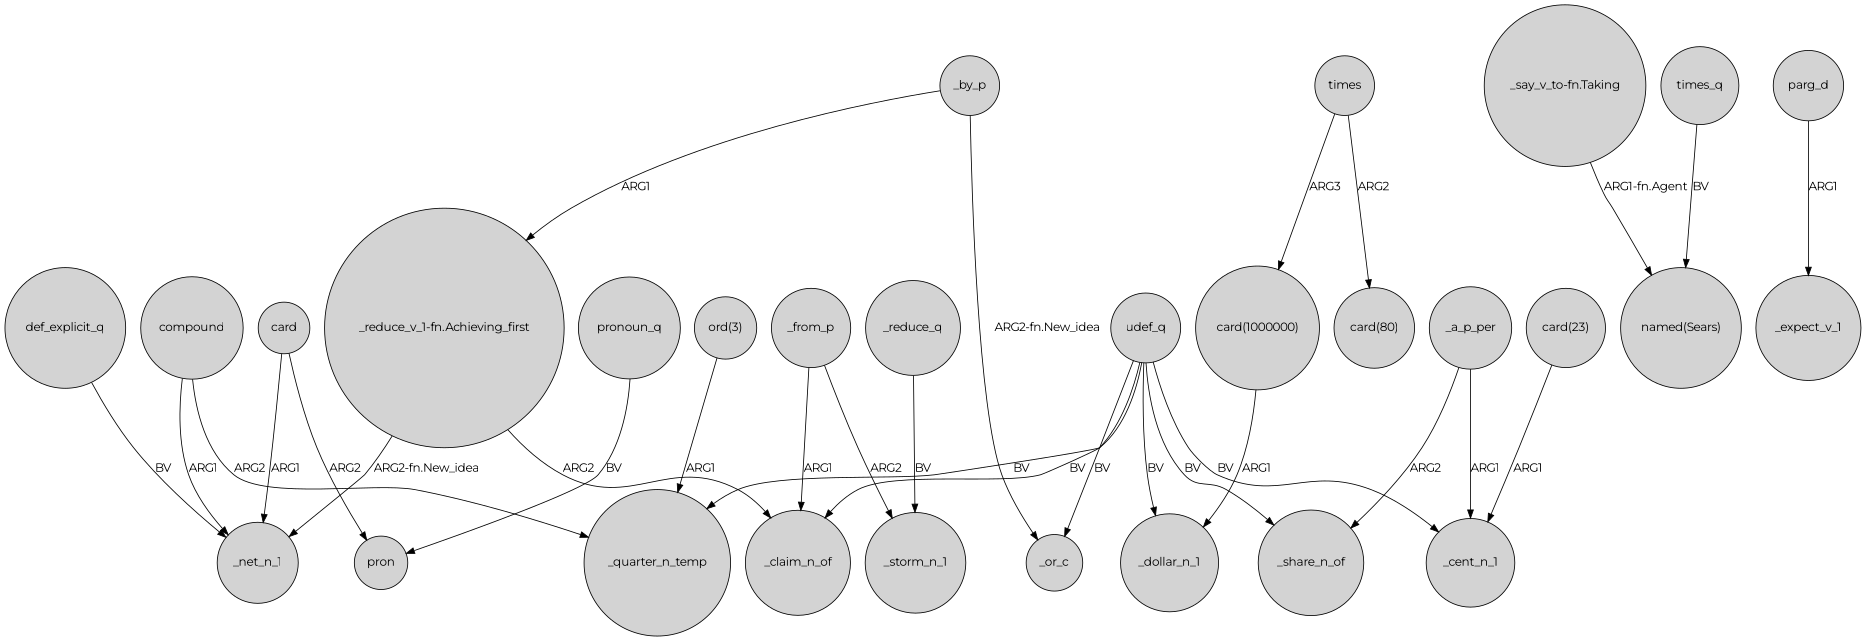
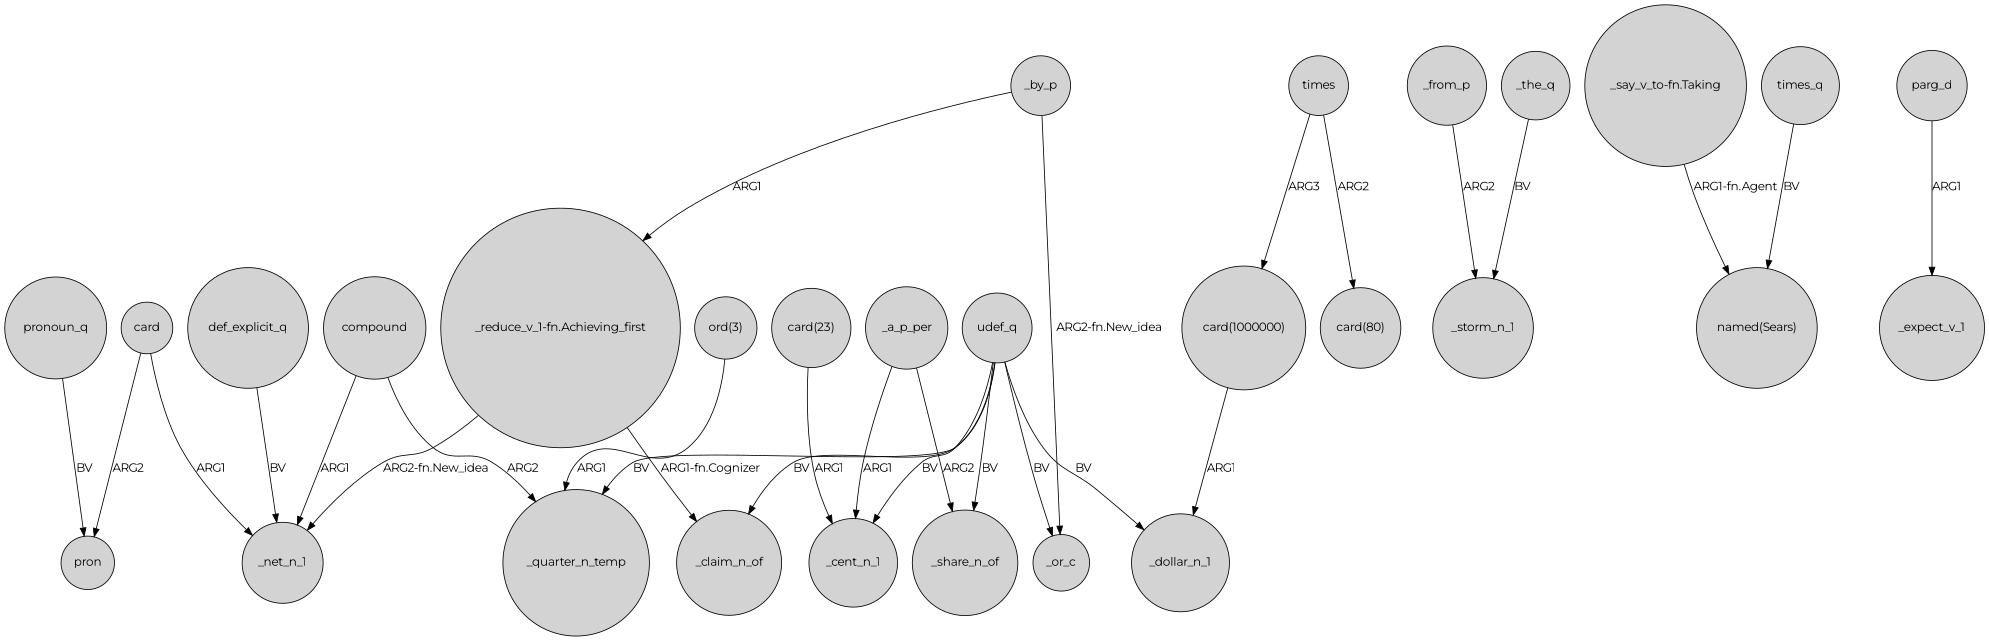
node "_reduce_q": label "_reduce_q" -> "_the_q"
edge "_from_p" -> "_claim_n_of": removed, label "ARG1"
edge "_reduce_v_1-fn.Achieving_first" -> "_claim_n_of": label "ARG2" -> "ARG1-fn.Cognizer"
